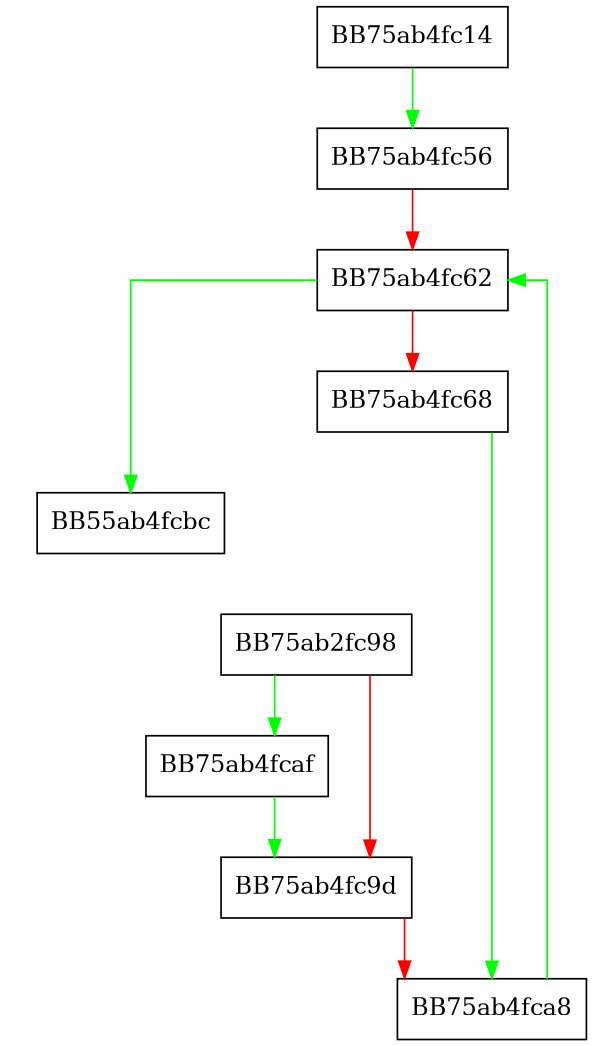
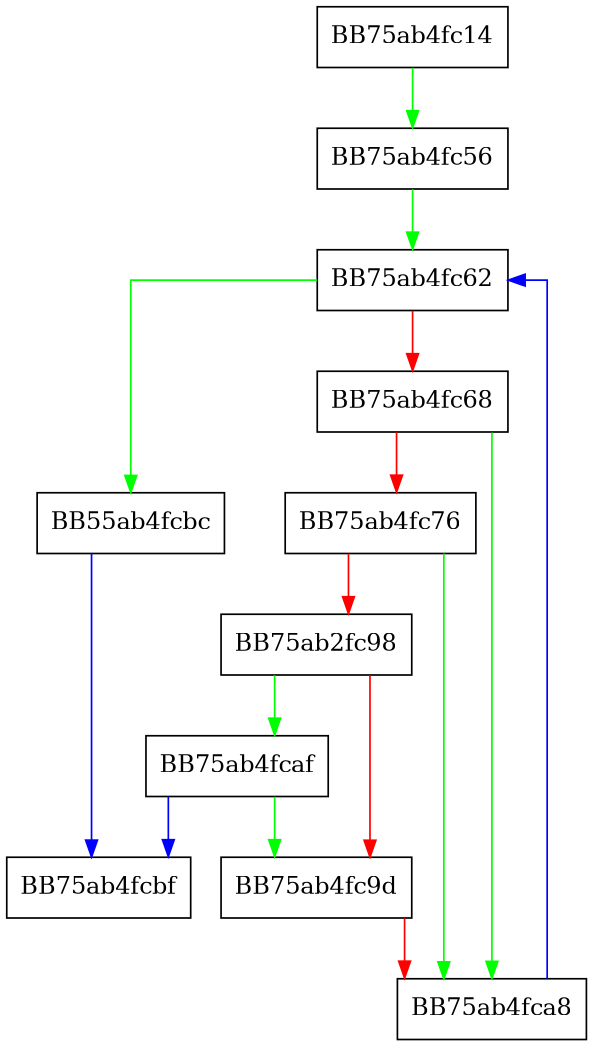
edge "BB75ab4fc56" -> "BB75ab4fc62": color red -> green
node "BB75ab4fc76": added
edge "BB75ab4fca8" -> "BB75ab4fc62": color green -> blue
node "BB75ab4fcbf": added
